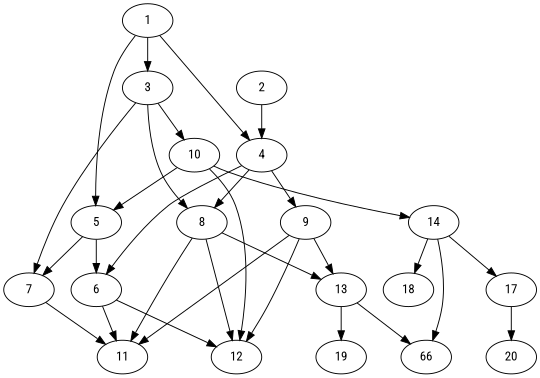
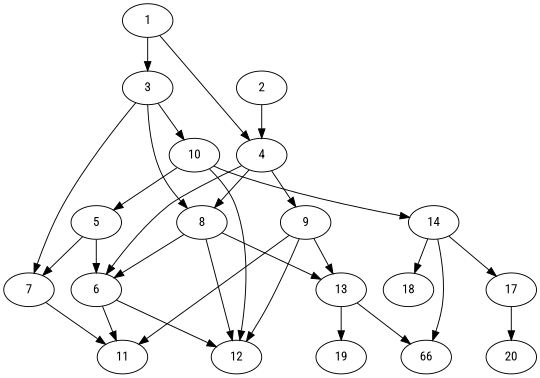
edge "1" -> "5": removed
edge "8" -> "11": now "8" -> "6"
